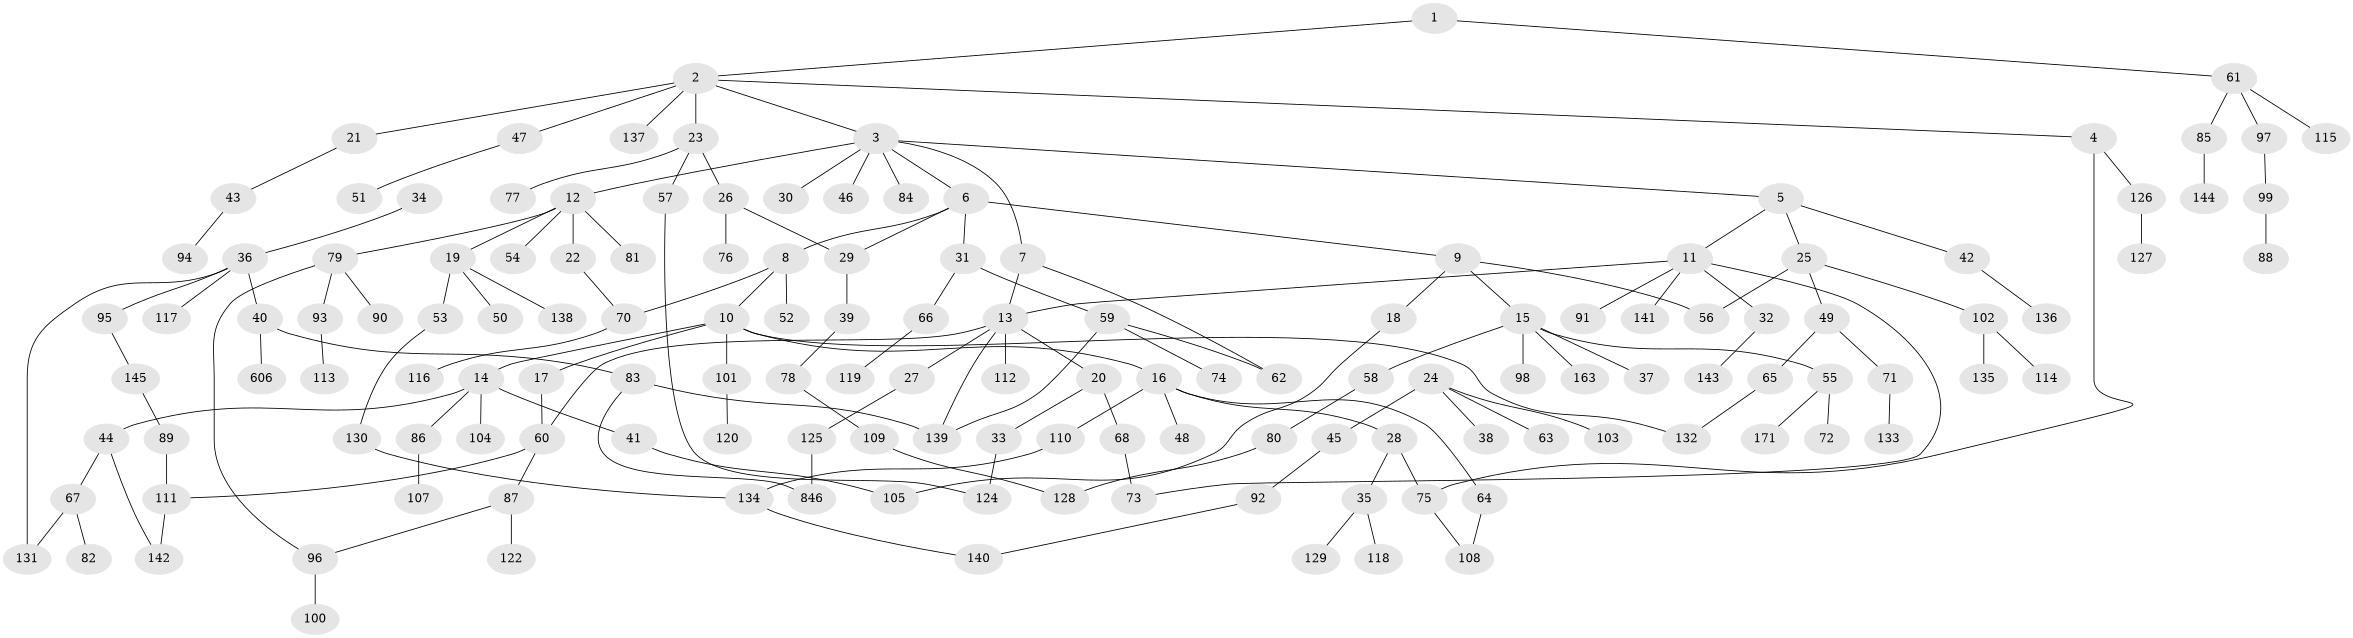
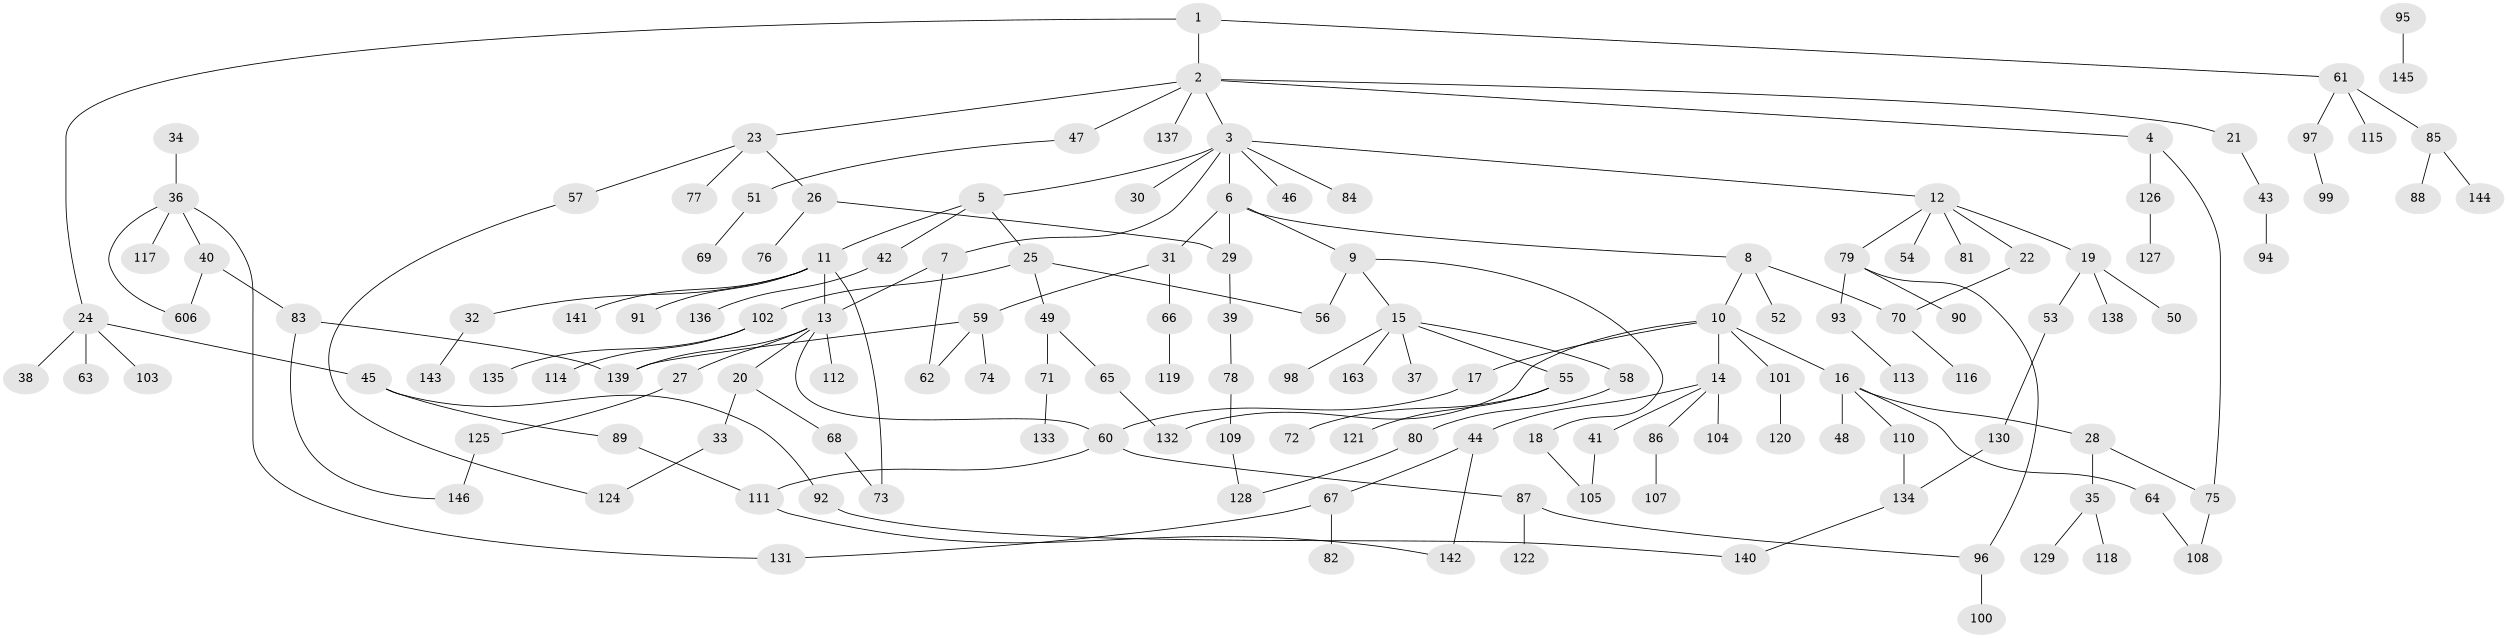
edge "1" -- "24": added
edge "99" -- "88": now "85" -- "88"
node "69": added
edge "36" -- "95": now "36" -- "606"
edge "145" -- "89": now "45" -- "89"
node "171": label "171" -> "121"
node "846": label "846" -> "146"
